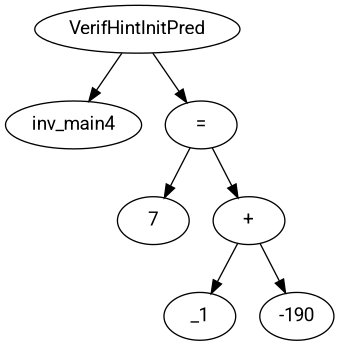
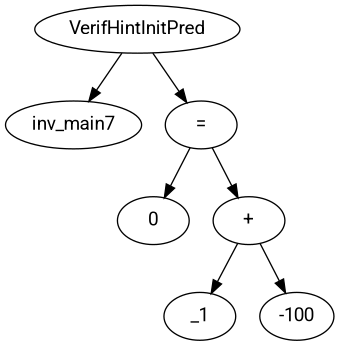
node "inv_main4": label "inv_main4" -> "inv_main7"
node "7": label "7" -> "0"
node "-190": label "-190" -> "-100"
